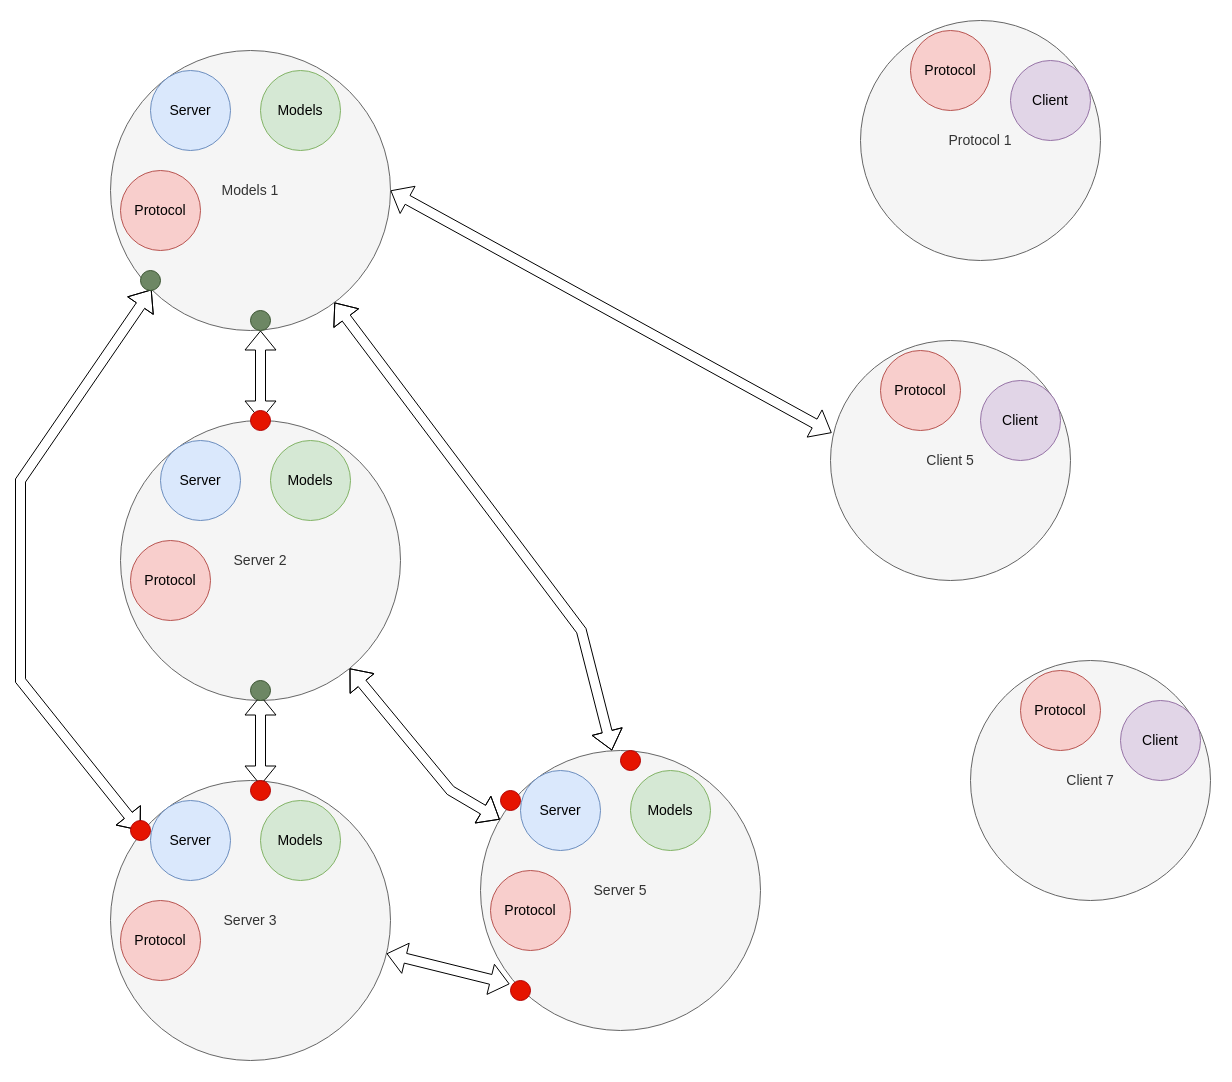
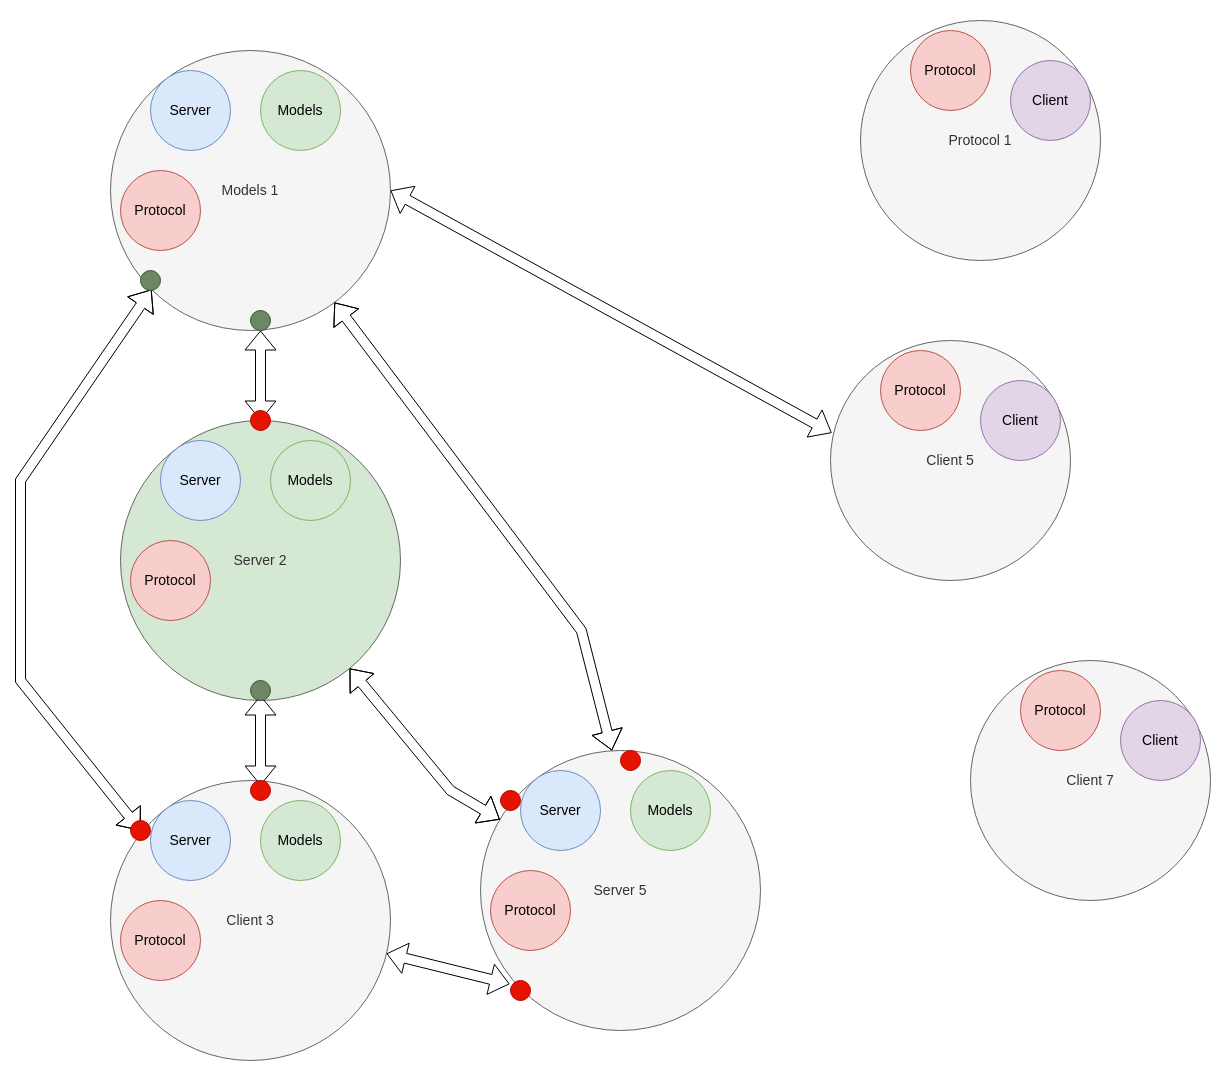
node "Server 2": fillcolor #f5f5f5 -> #d5e8d4
node "Server 3": label "Server 3" -> "Client 3"
